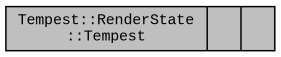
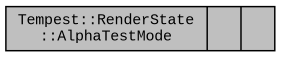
node "Tempest::RenderState": text "::Tempest" -> "::AlphaTestMode"
